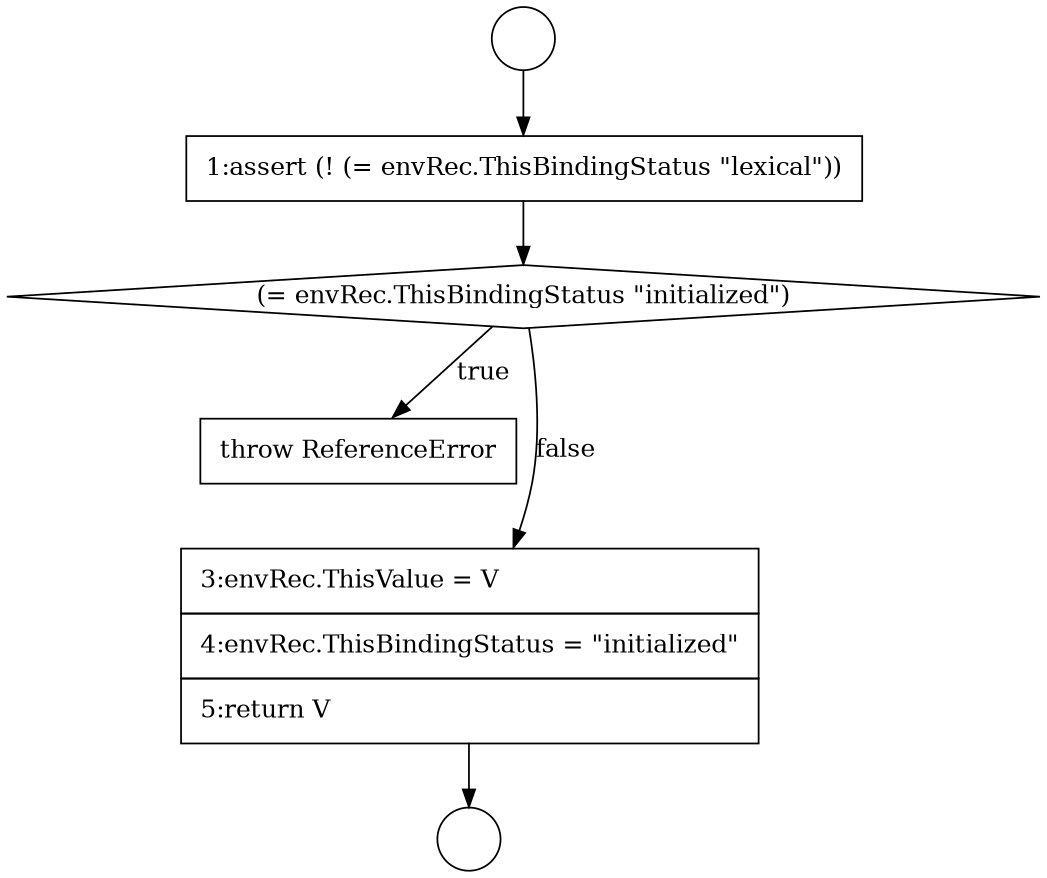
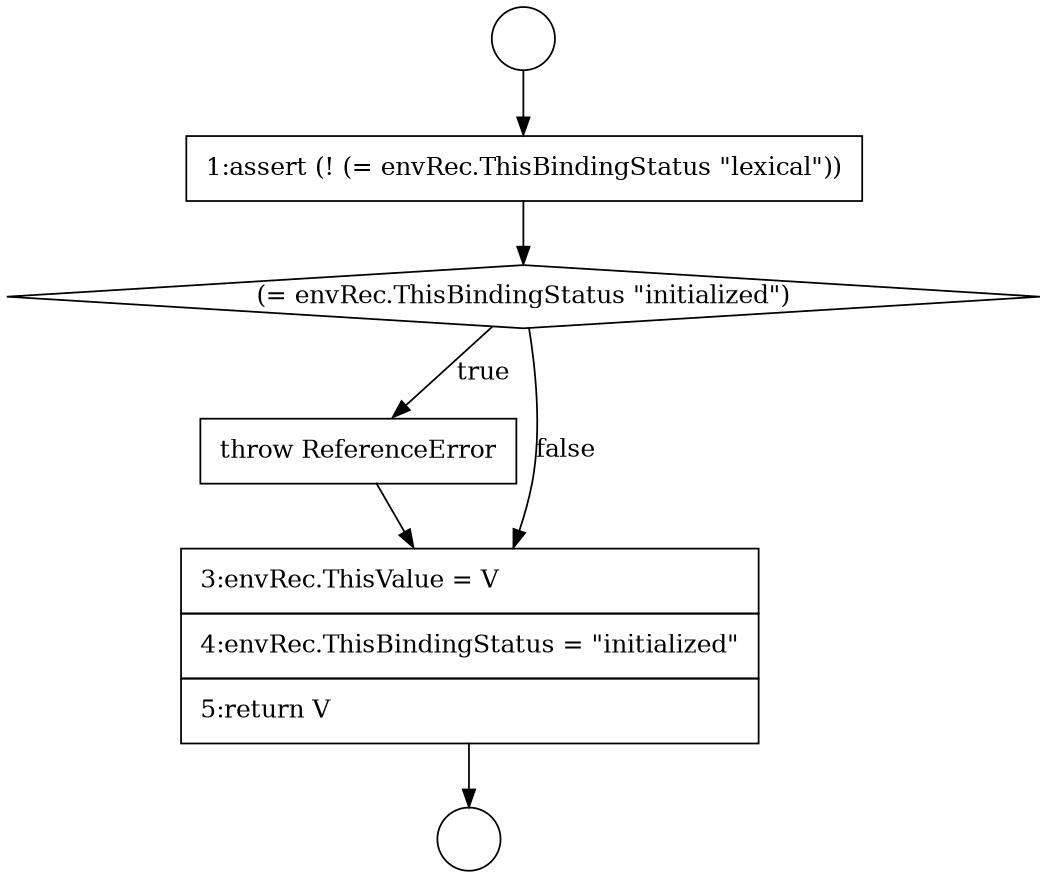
edge "throw ReferenceError" -> "3:envRec.ThisValue = V": added
